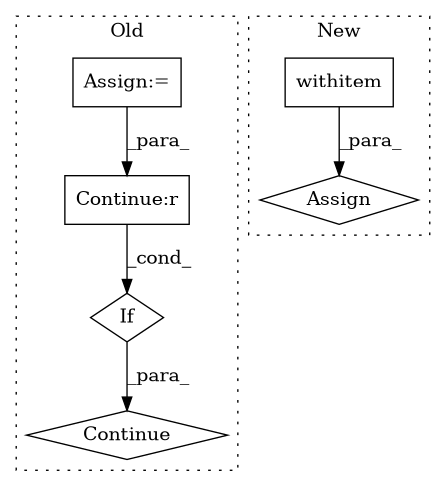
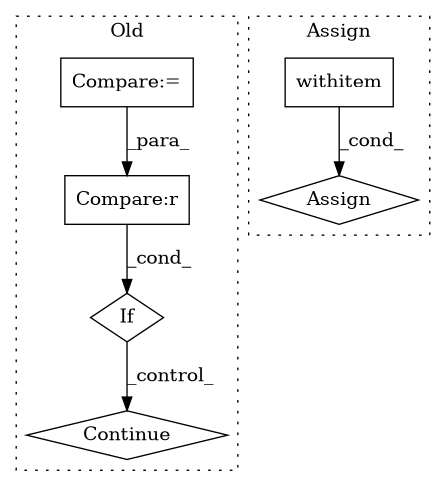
cluster "New": label "New" -> "Assign"
node "Assign:=": label "Assign:=" -> "Compare:="
edge "withitem" -> "Assign": label "_para_" -> "_cond_"
node "Continue:r": label "Continue:r" -> "Compare:r"
edge "If" -> "Continue": label "_para_" -> "_control_"
